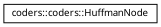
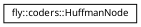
node "coders::coders::HuffmanNode": label "coders::coders::HuffmanNode" -> "fly::coders::HuffmanNode"
